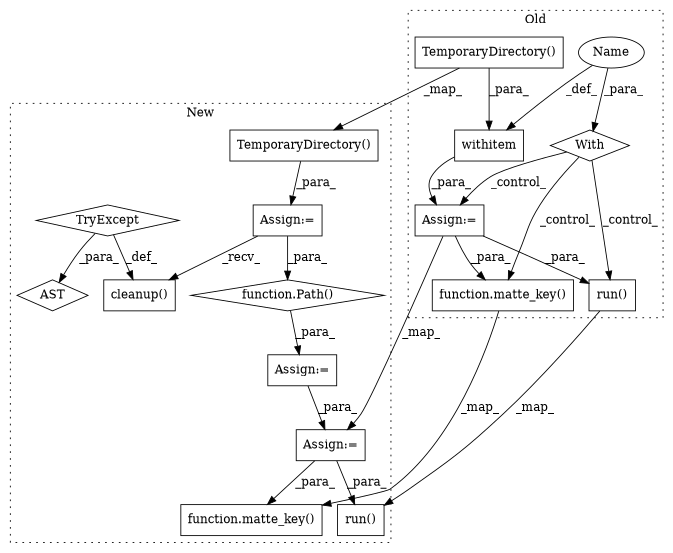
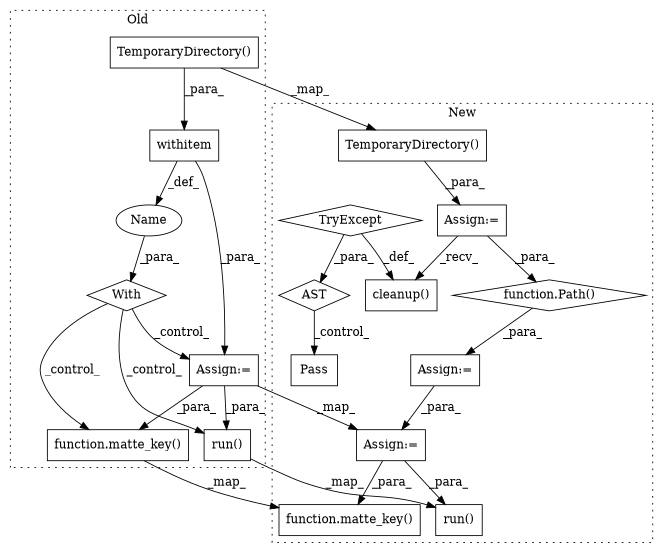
edge "Name" -> "withitem": reversed
node "Pass": added
